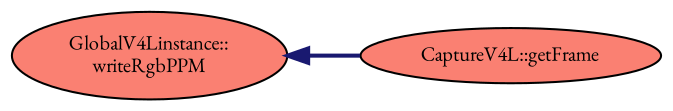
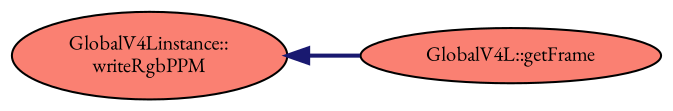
node "CaptureV4L::getFrame": label "CaptureV4L::getFrame" -> "GlobalV4L::getFrame"
